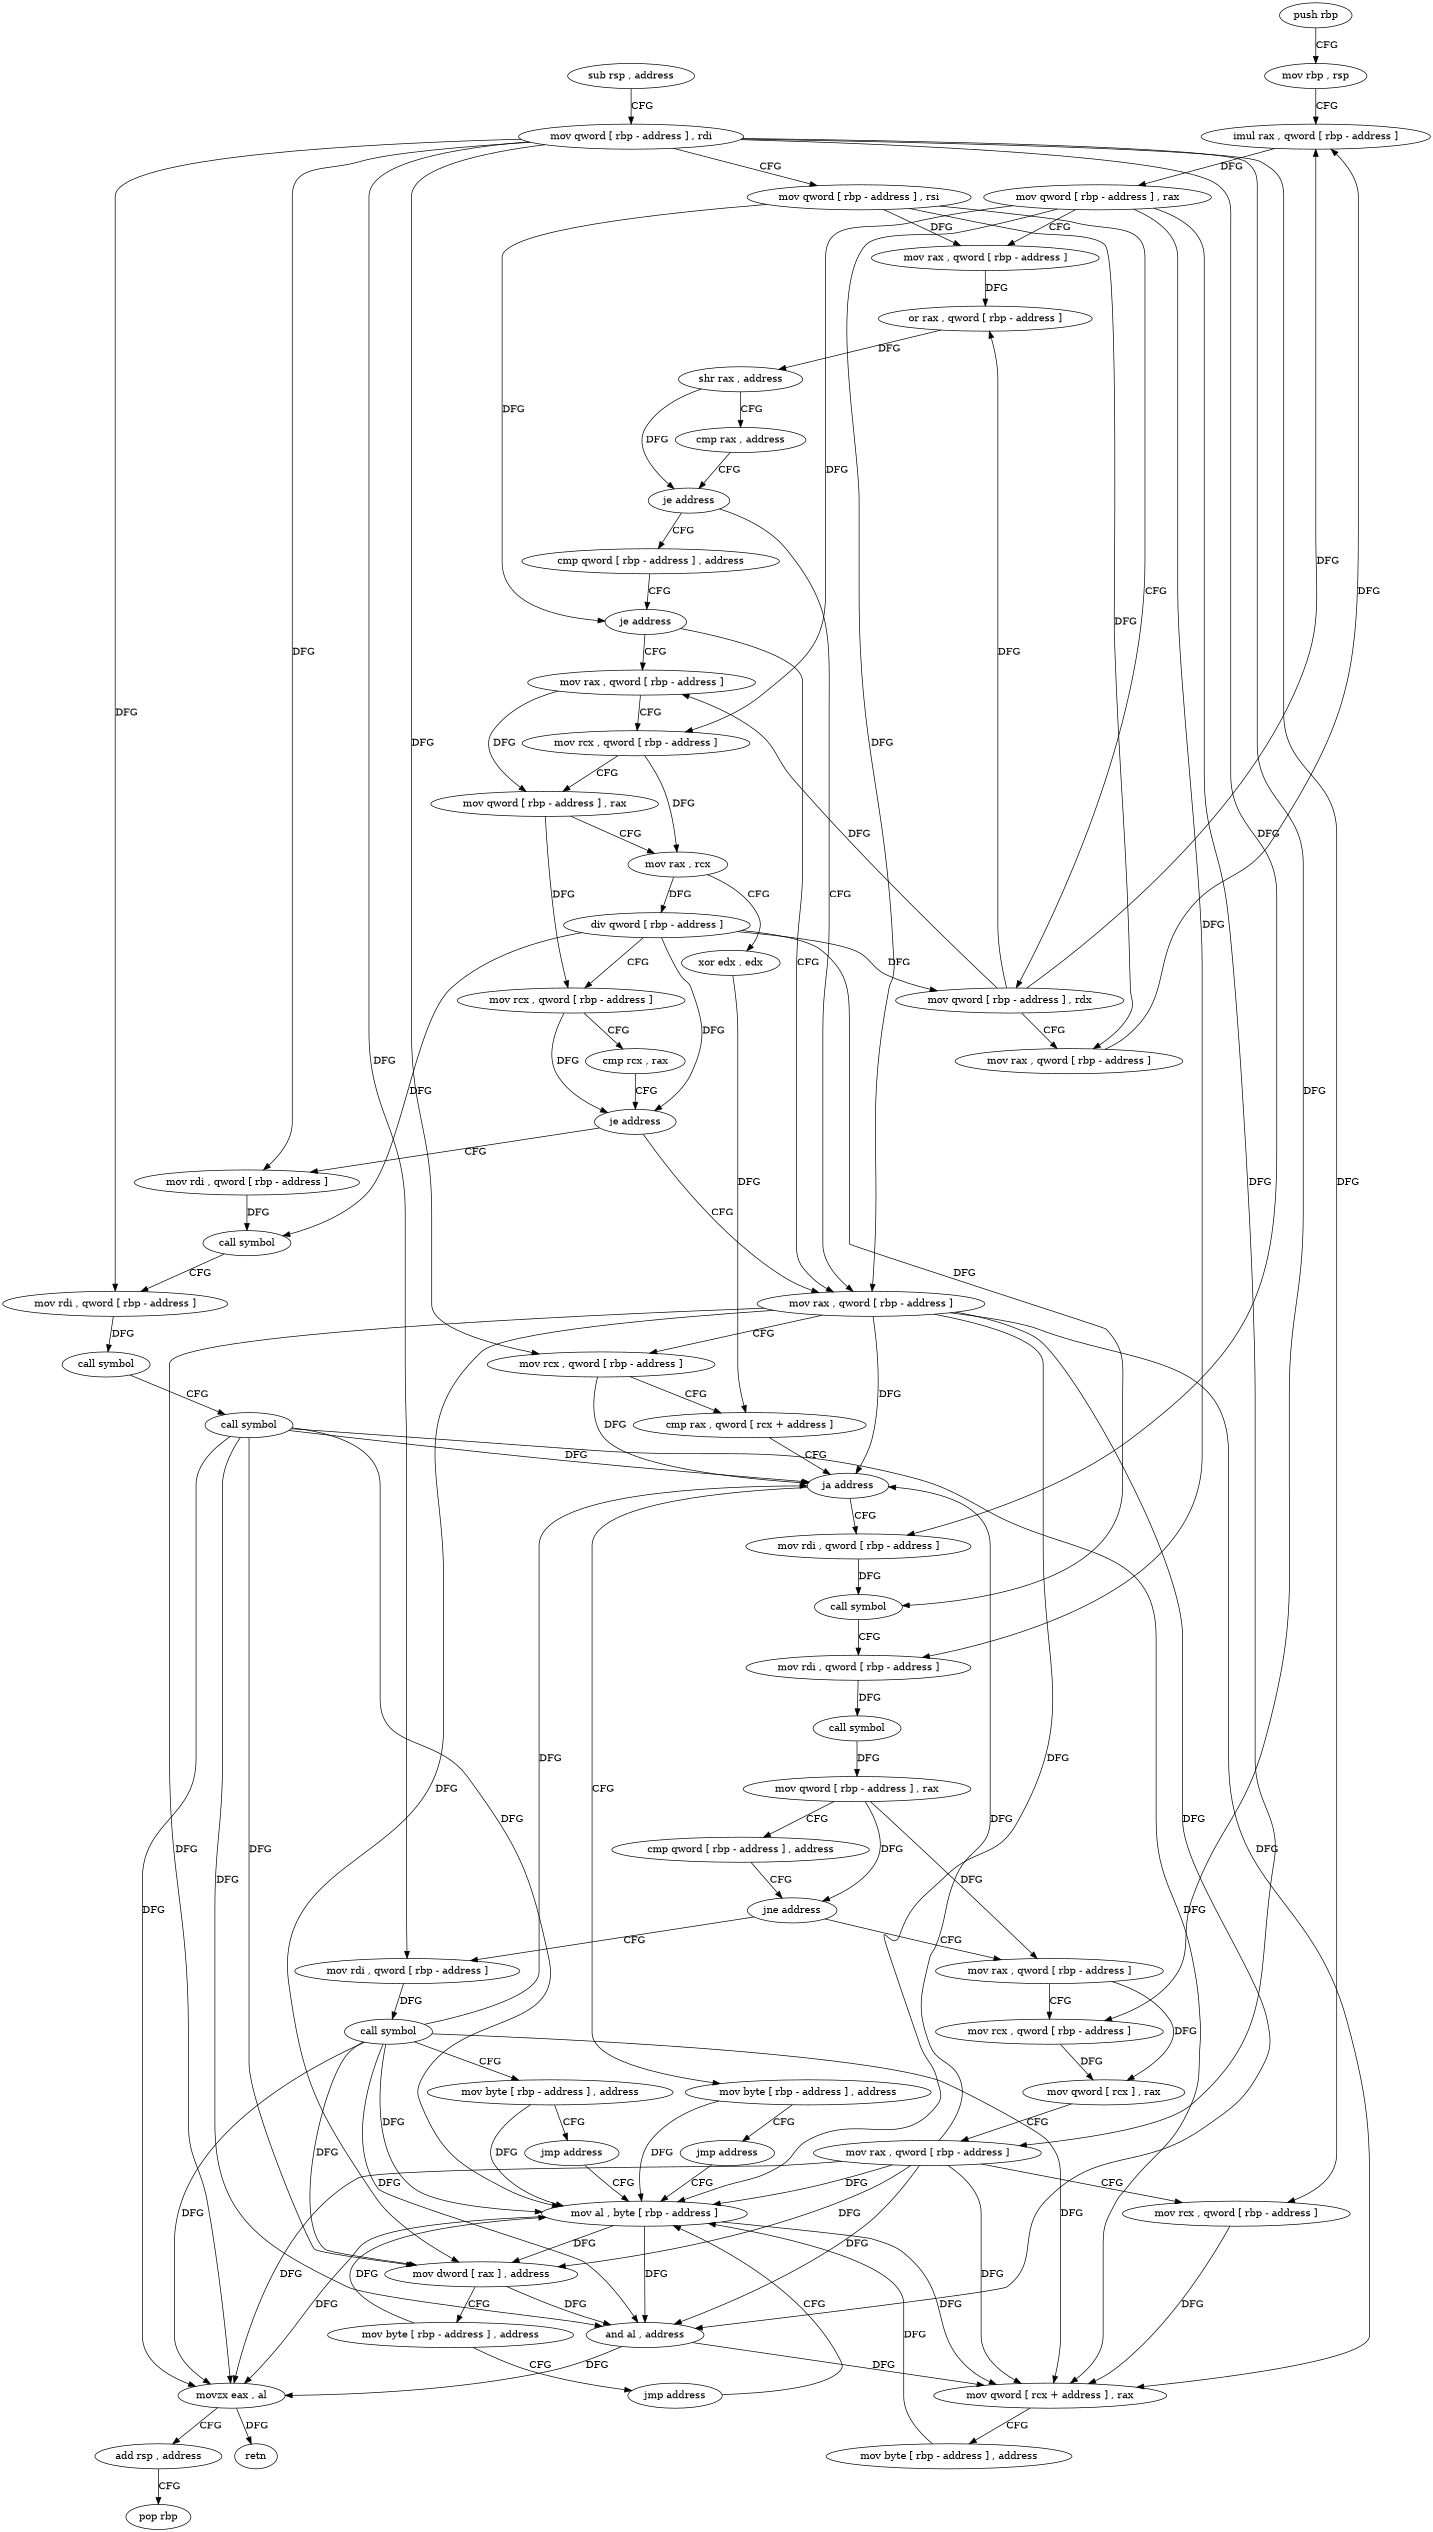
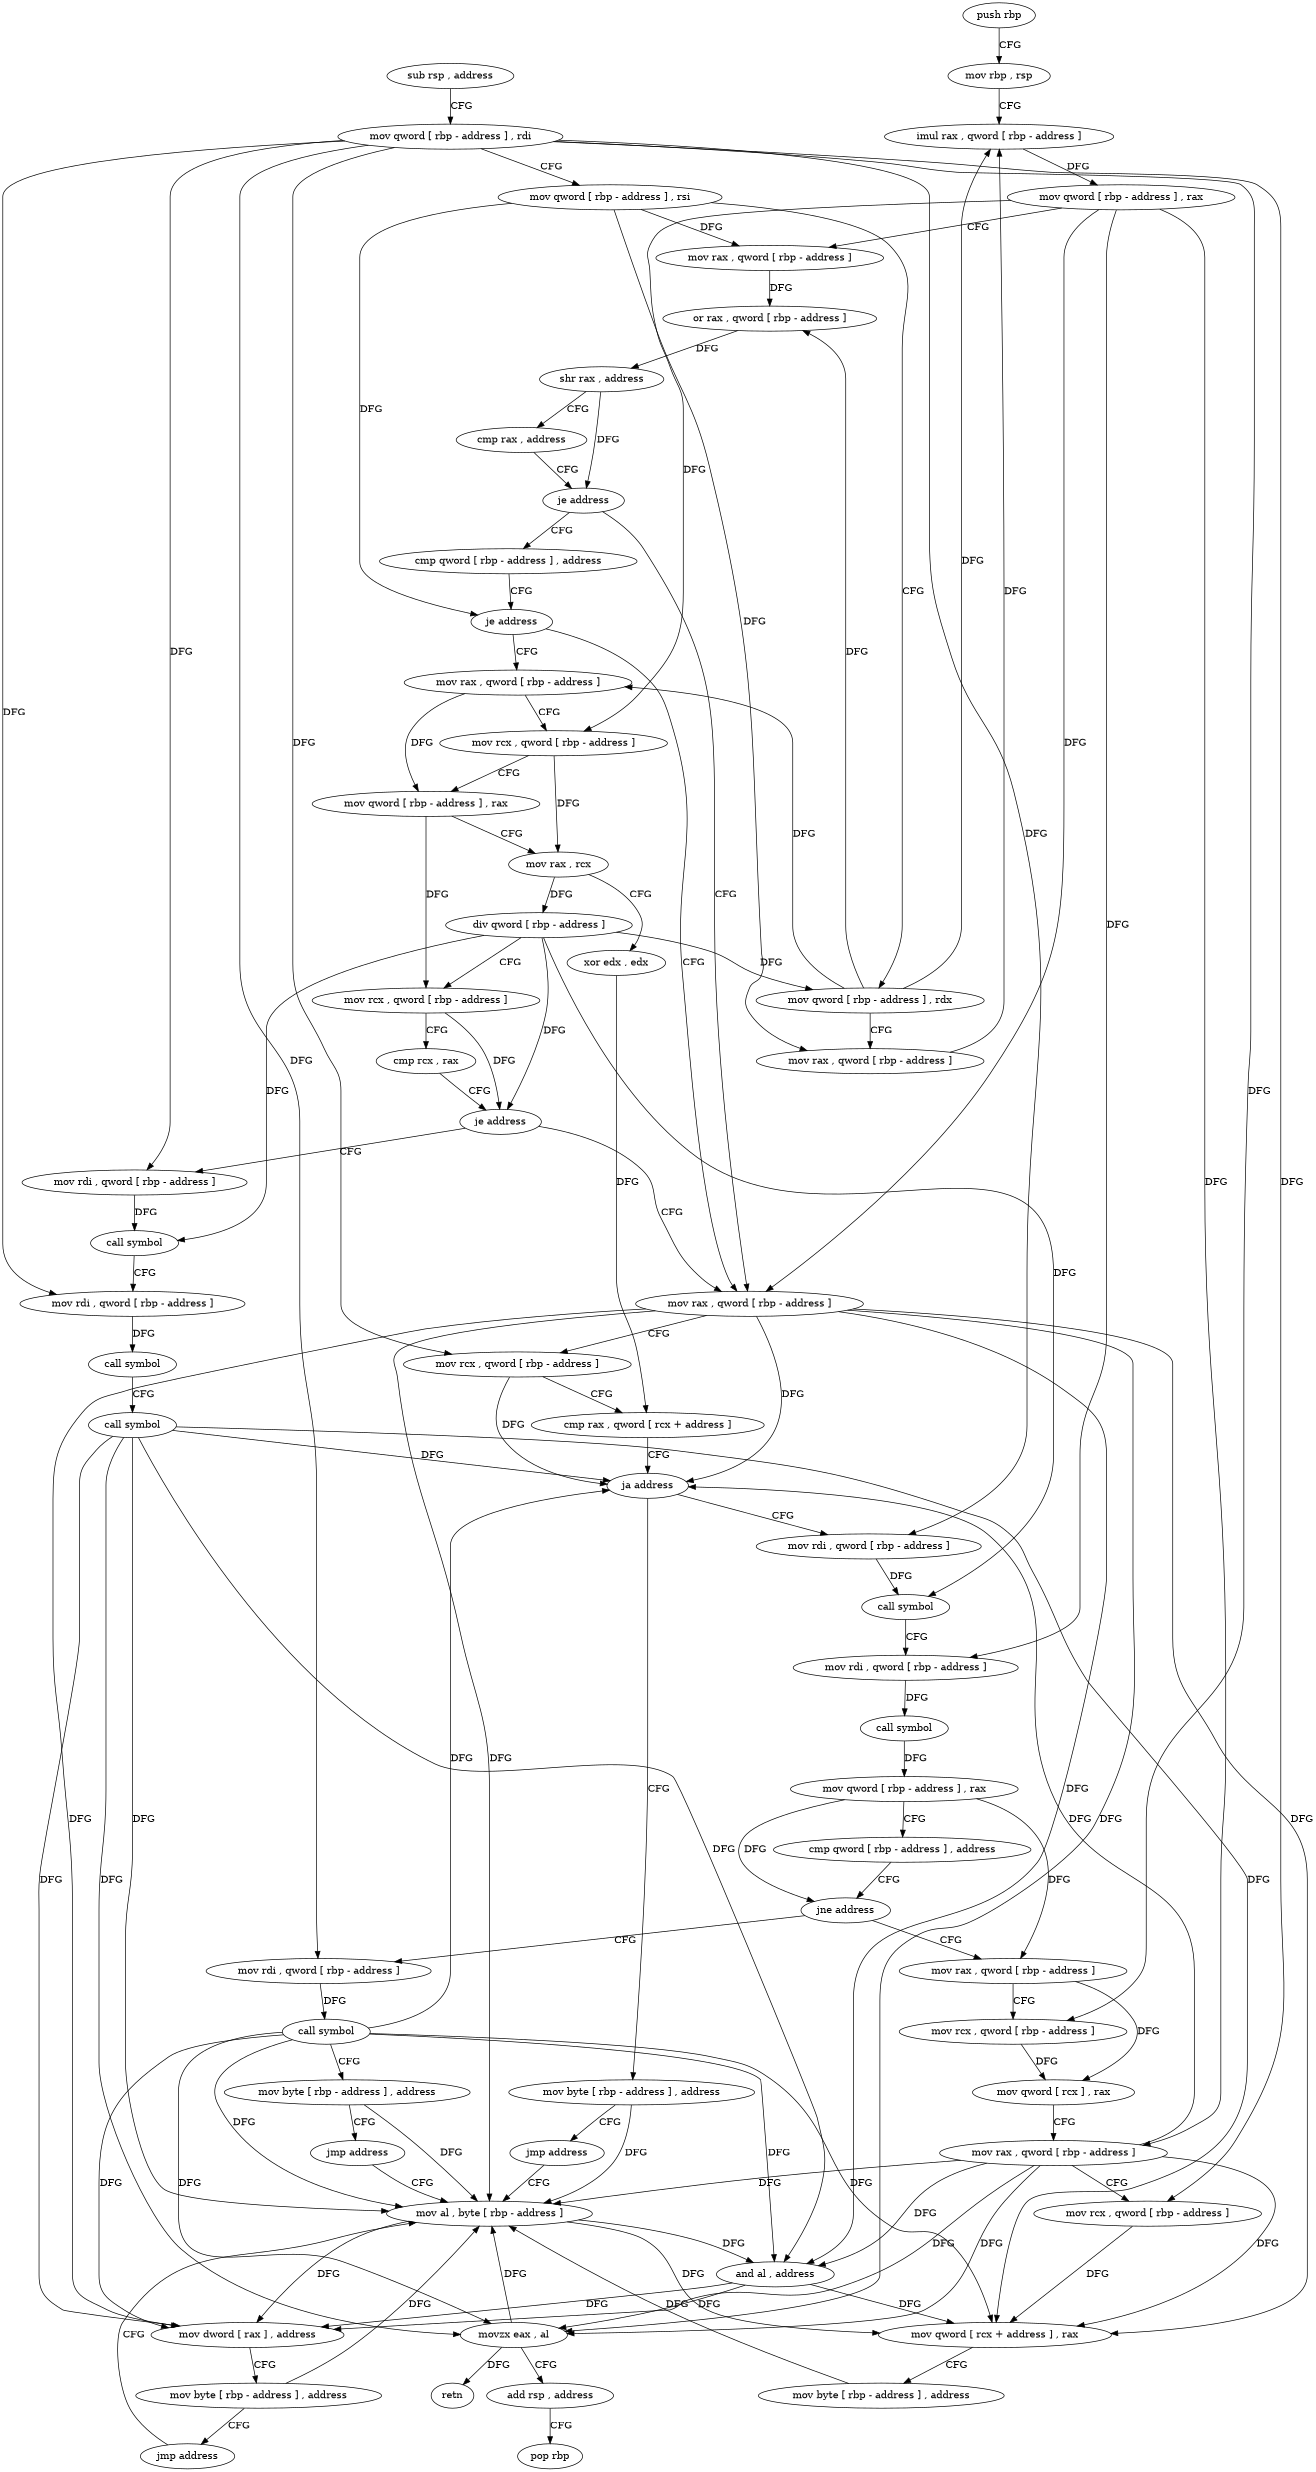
edge "mov al , byte [ rbp - address ]" -> "movzx eax , al": reversed
edge "mov dword [ rax ] , address" -> "and al , address": reversed
